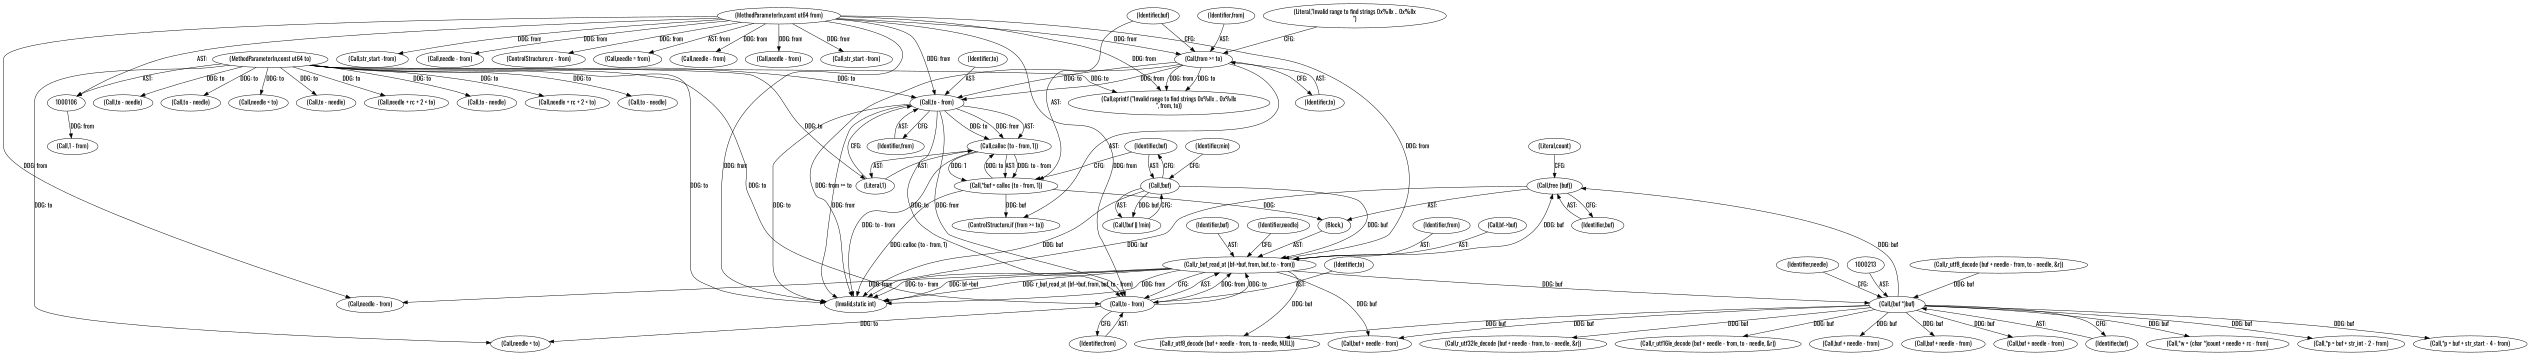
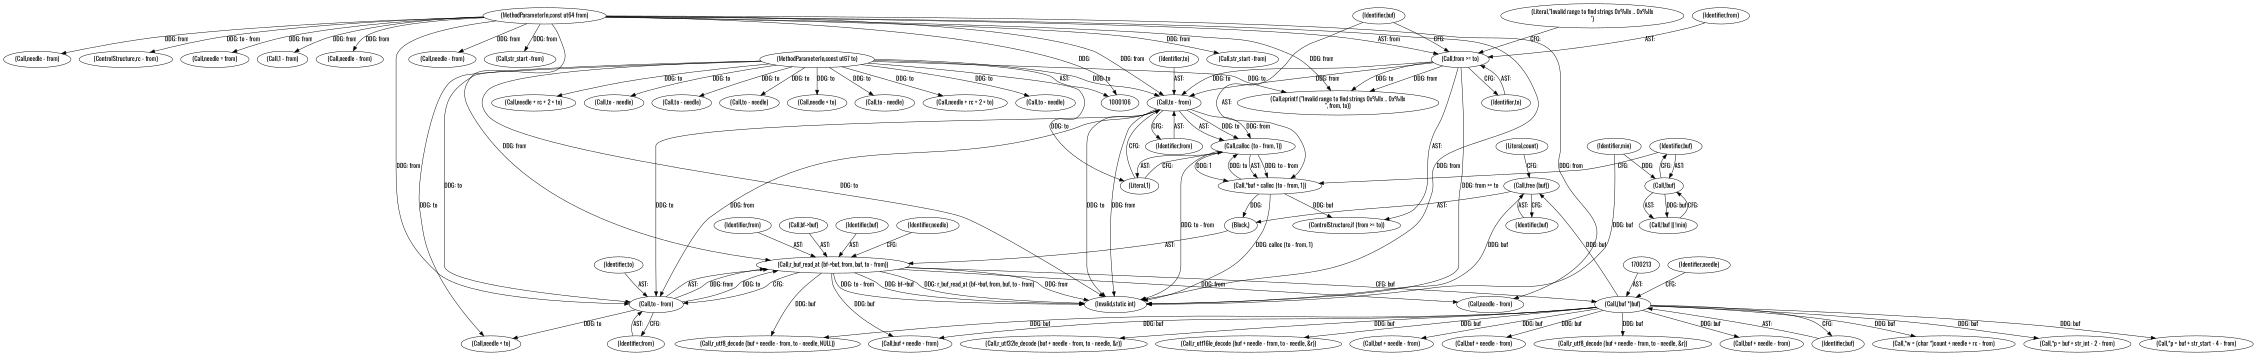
edge "(MethodParameterIn,const ut64 from)" -> "(ControlStructure,rc - from)": label "DDG: from" -> "DDG: to - from"
edge "(MethodParameterIn,const ut64 from)" -> "(Call,needle = from)": label "AST: from" -> "DDG: from"
edge "(MethodParameterIn,const ut64 from)" -> "(Call,from >= to)": label "DDG: from" -> "AST: from"
edge "(MethodParameterIn,const ut64 from)" -> "1000106": label "AST: " -> "DDG: "
node "(MethodParameterIn,const ut64 to)": label "(MethodParameterIn,const ut64 to)" -> "(MethodParameterIn,const ut67 to)"
edge "1000106" -> "(Call,1 - from)": now "(MethodParameterIn,const ut64 from)" -> "(Call,1 - from)"
edge "(Literal,1)" -> "(Call,calloc (to - from, 1))": label "AST: " -> "CFG: "
edge "(Identifier,min)" -> "(Call,!buf)": label "CFG: " -> "DDG: "
edge "(Call,!buf)" -> "(Call,r_buf_read_at (bf->buf, from, buf, to - from))": removed, label "DDG: buf"
edge "(Call,!buf)" -> "(Invalid,static int)": now "(Identifier,min)" -> "(Invalid,static int)"
edge "(Call,r_buf_read_at (bf->buf, from, buf, to - from))" -> "(Call,free (buf))": removed, label "DDG: buf"
node "1000213": label "1000213" -> "1700213"
edge "(Call,r_buf_read_at (bf->buf, from, buf, to - from))" -> "(Call,(buf *)buf)": label "DDG: buf" -> "CFG: buf"
edge "(Call,r_utf8_decode (buf + needle - from, to - needle, &r))" -> "(Call,(buf *)buf)": reversed
